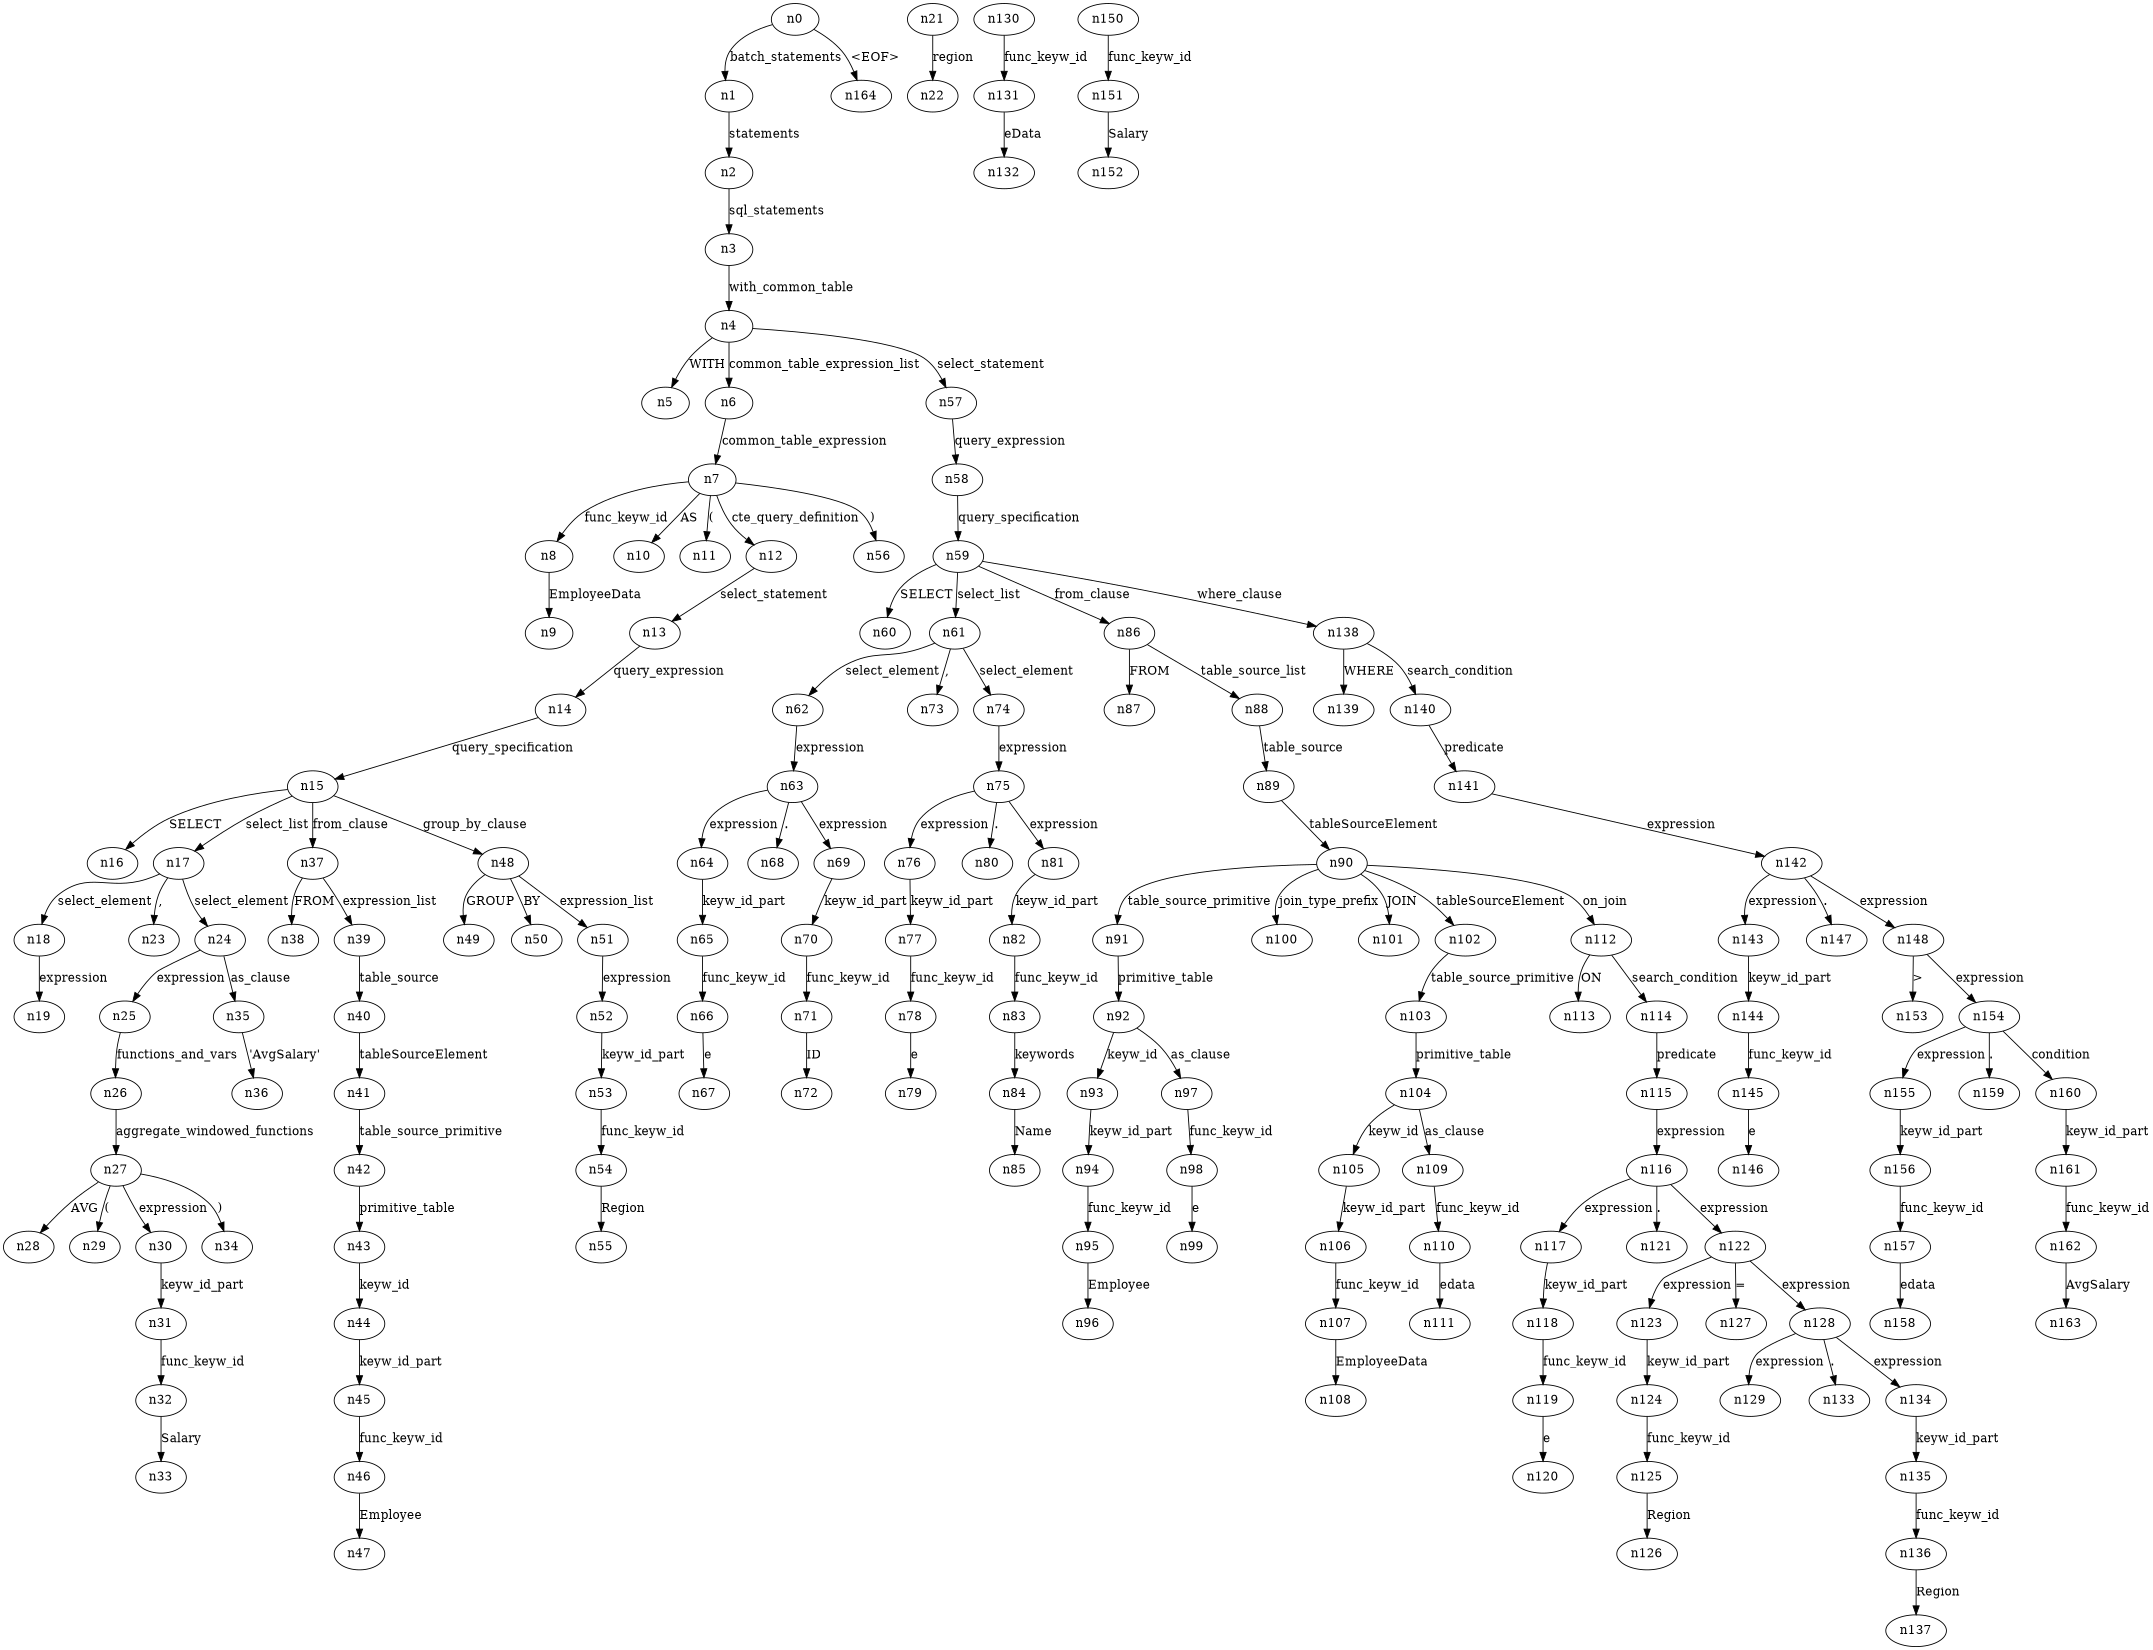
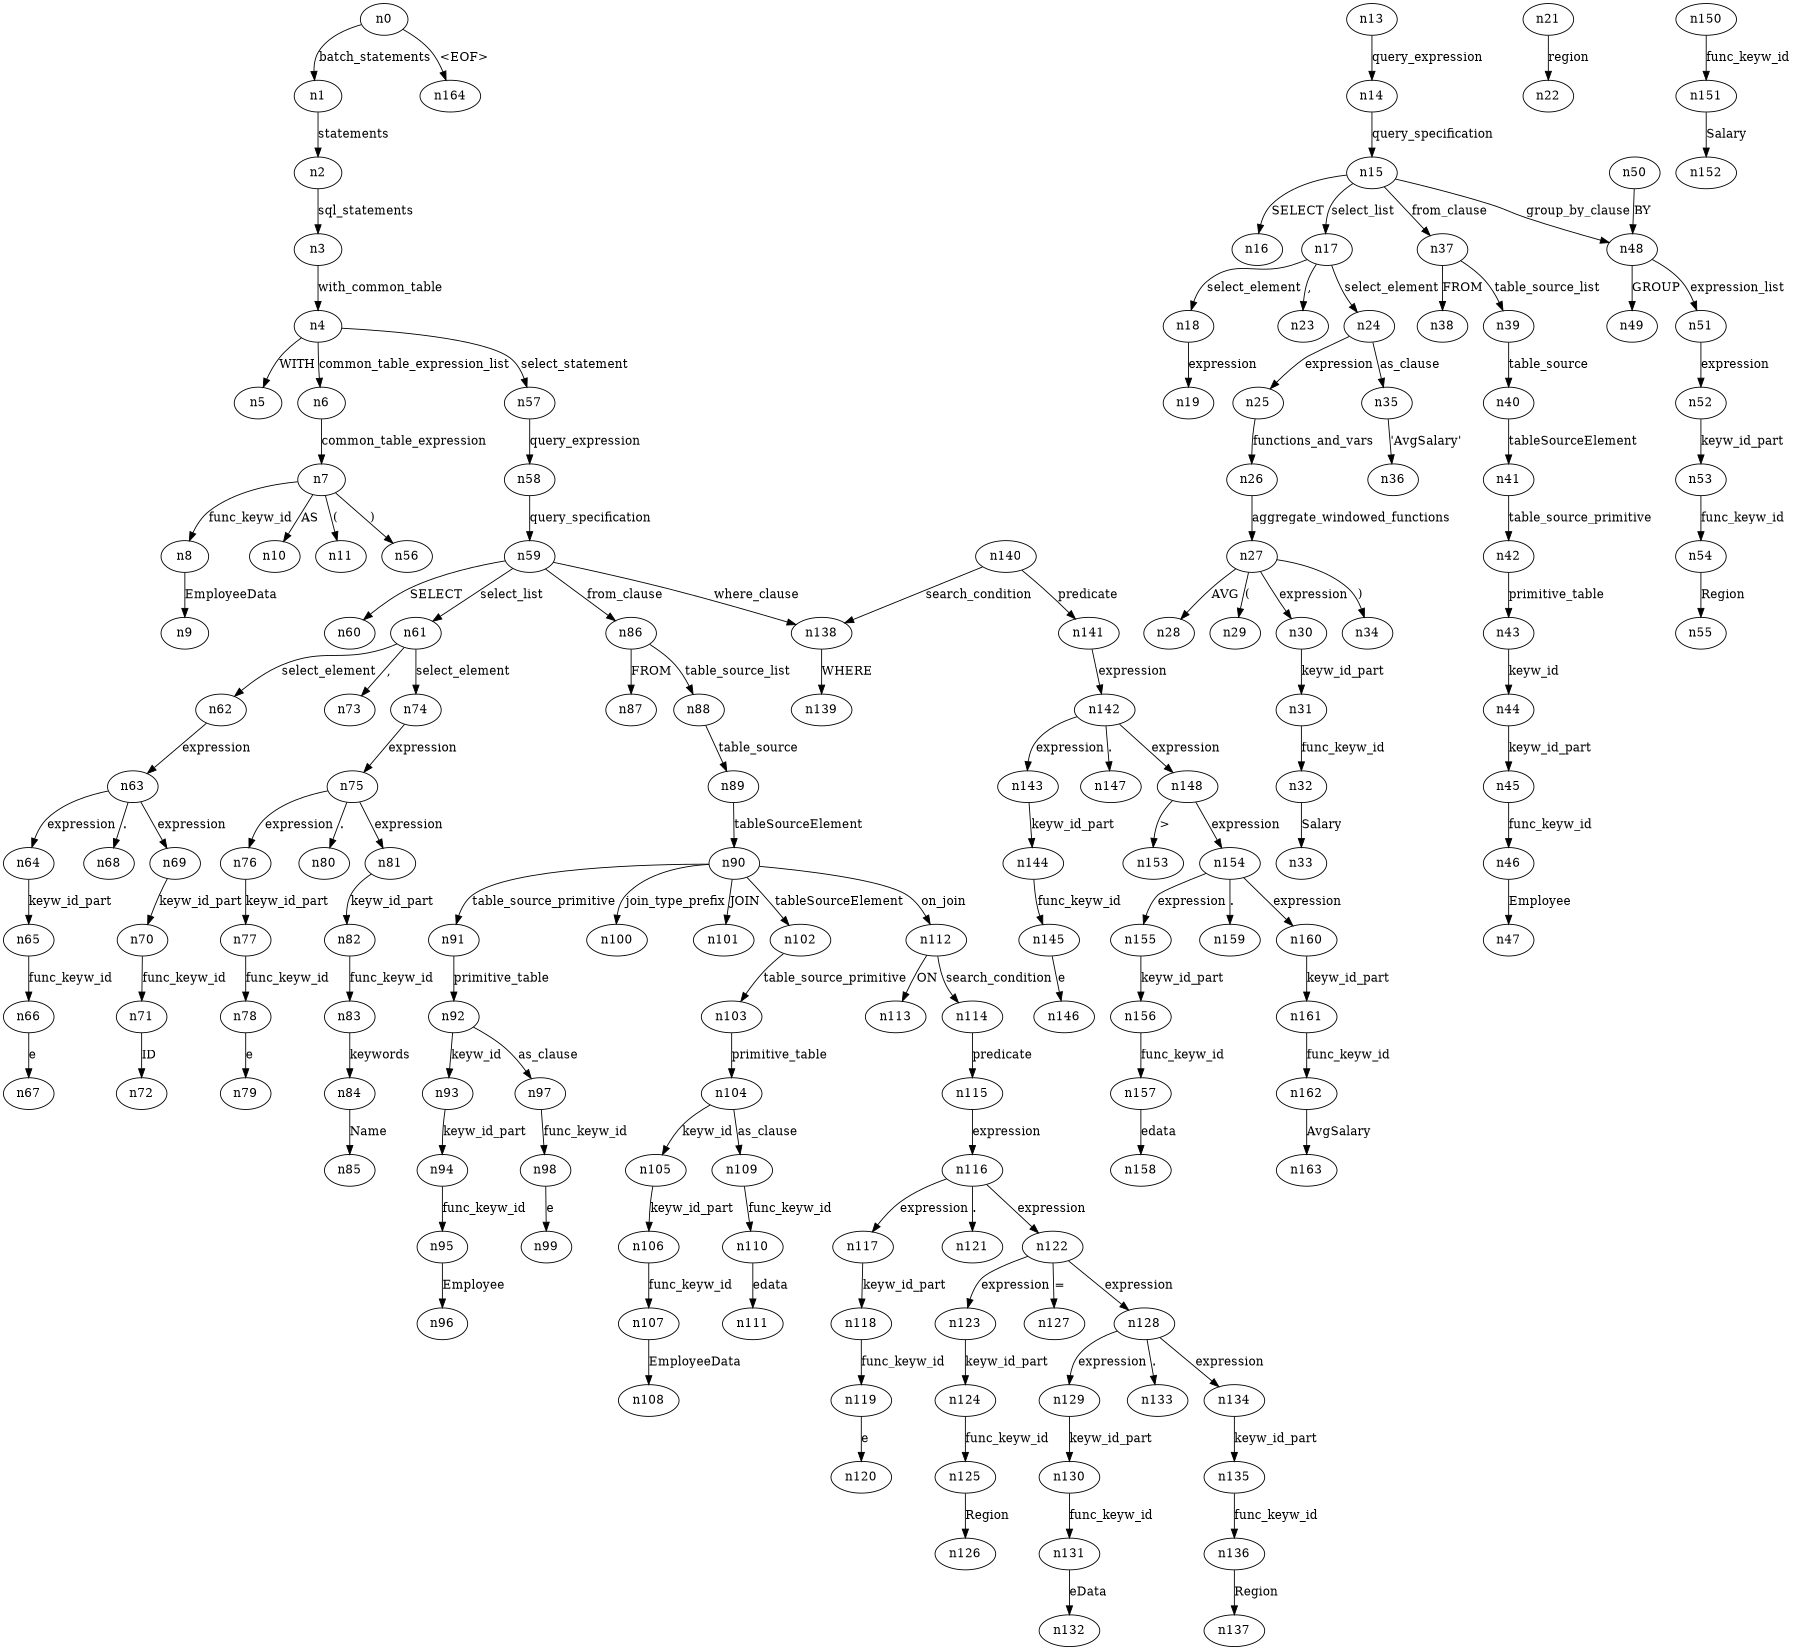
node "n12": removed
edge "n138" -> "n140": reversed
edge "n48" -> "n50": reversed
edge "n37" -> "n39": label "expression_list" -> "table_source_list"
edge "n154" -> "n160": label "condition" -> "expression"
edge "n129" -> "n130": added, label "keyw_id_part"
